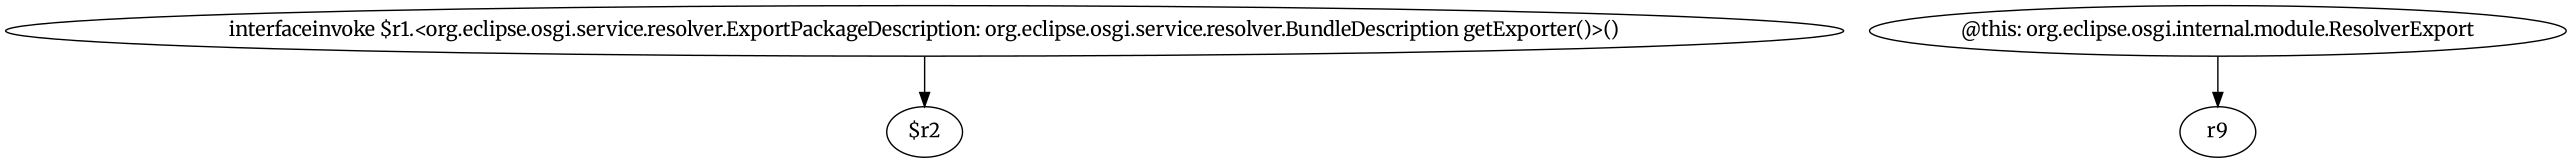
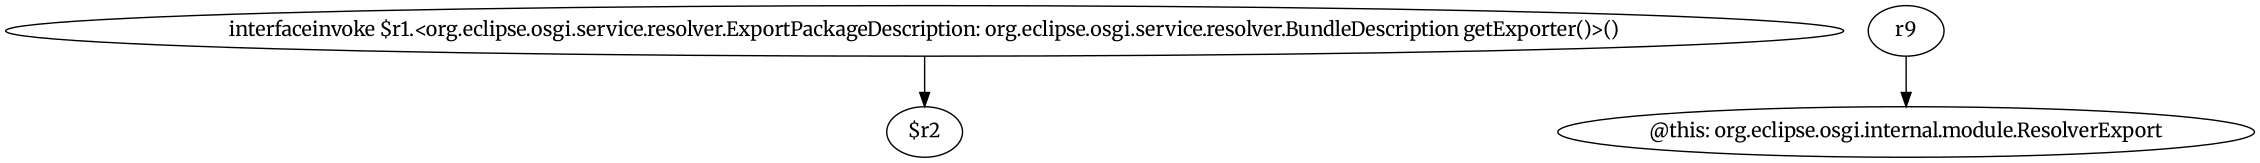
edge "@this: org.eclipse.osgi.internal.module.ResolverExport" -> "r9": reversed
